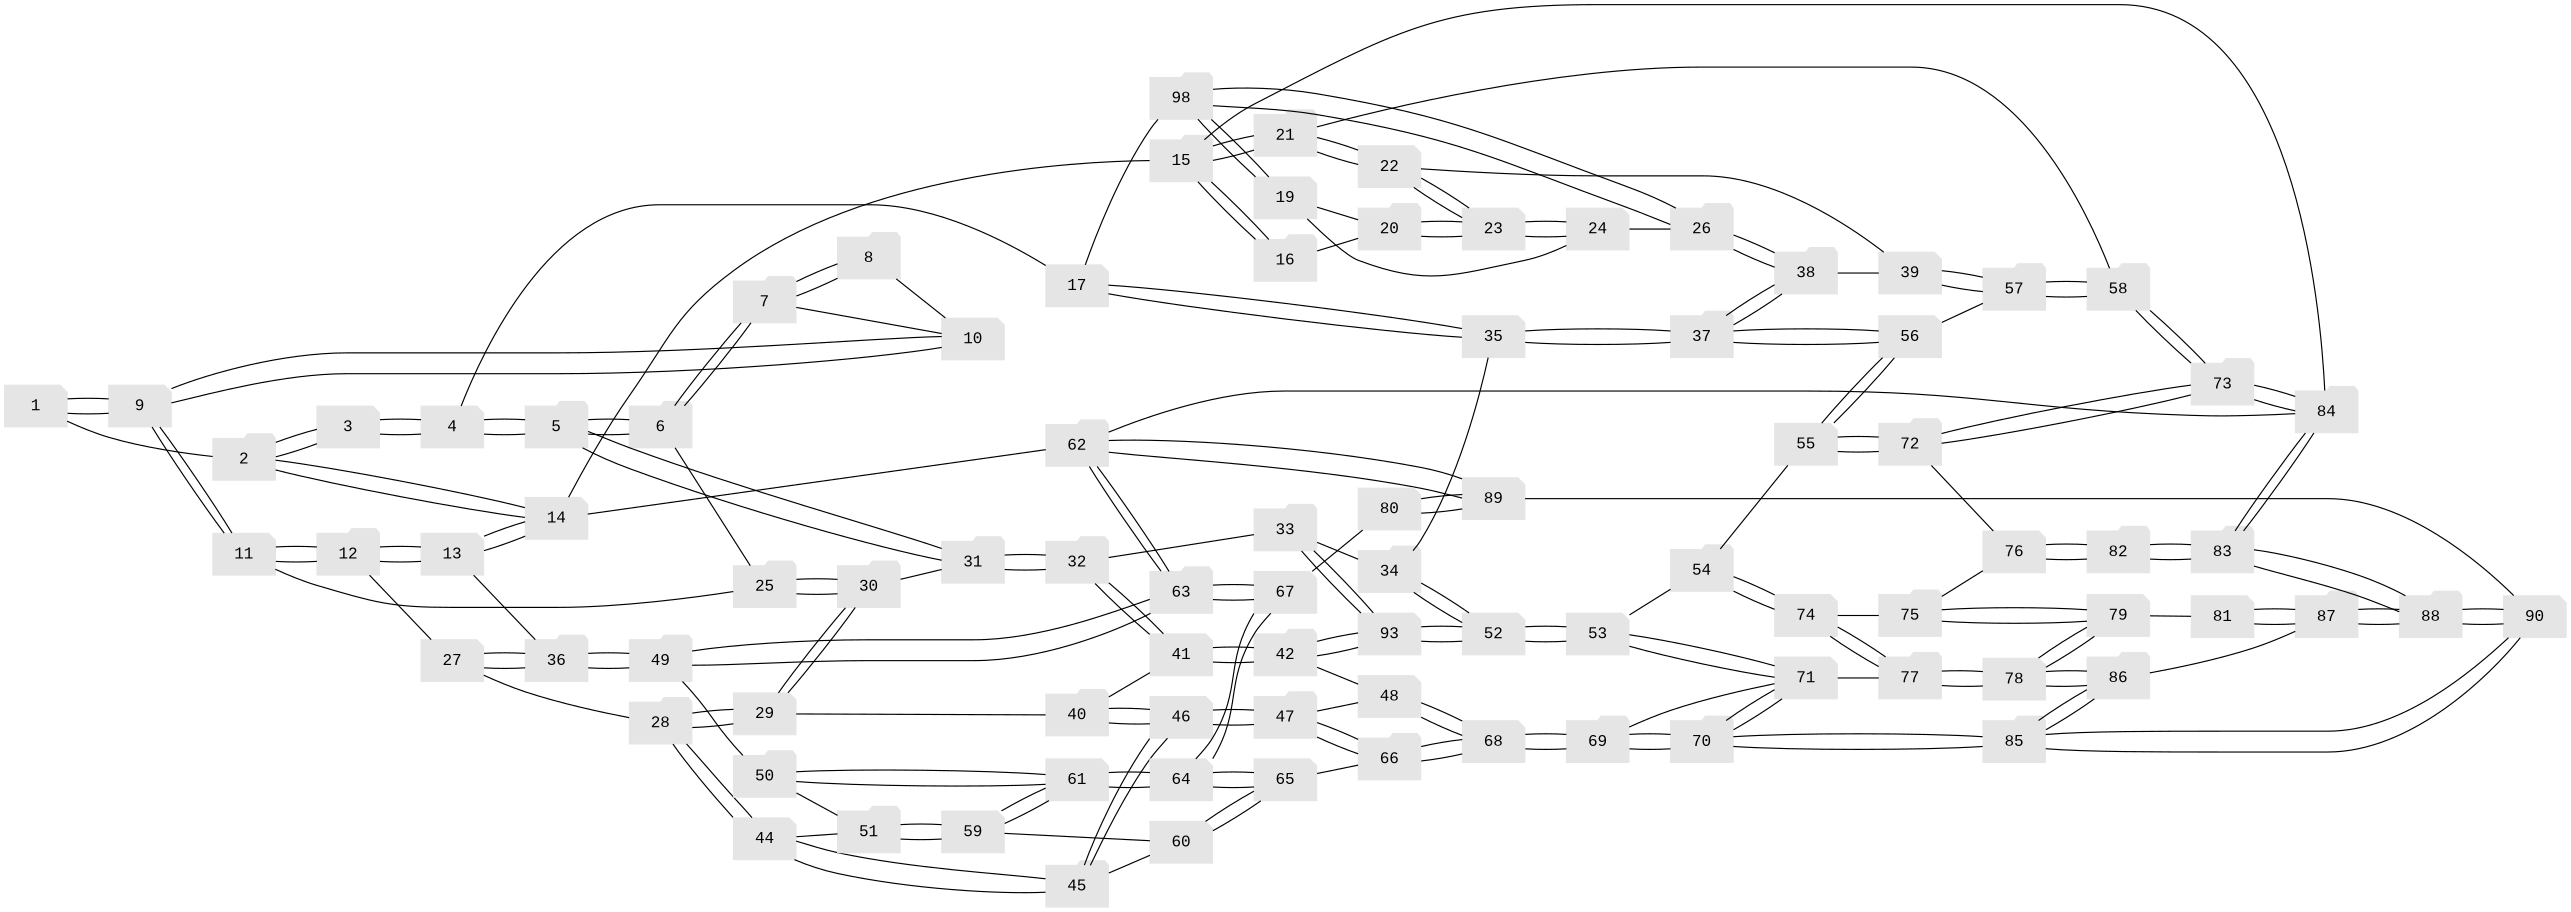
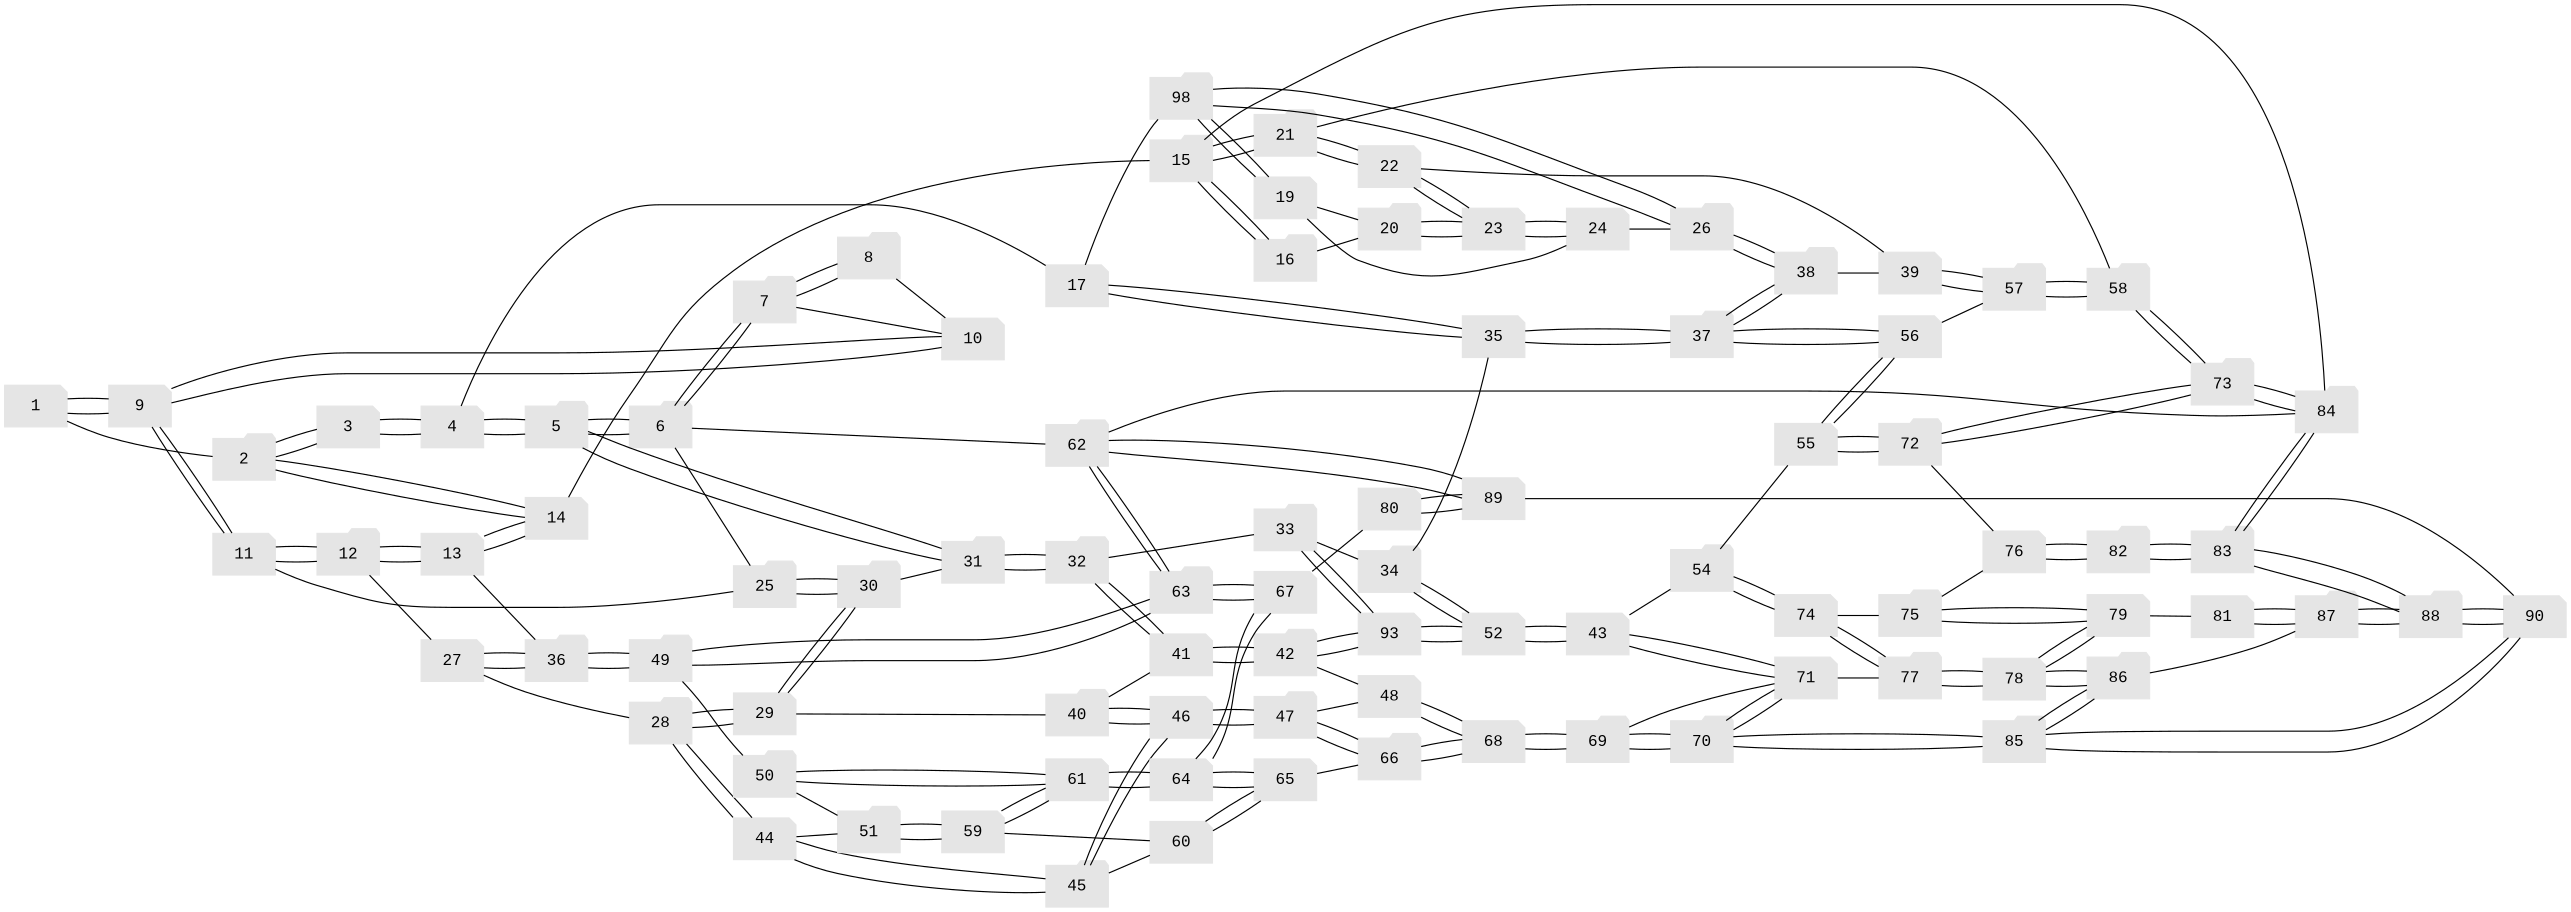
edge "62" -- "14": now "62" -- "6"
node "53": label "53" -> "43"
